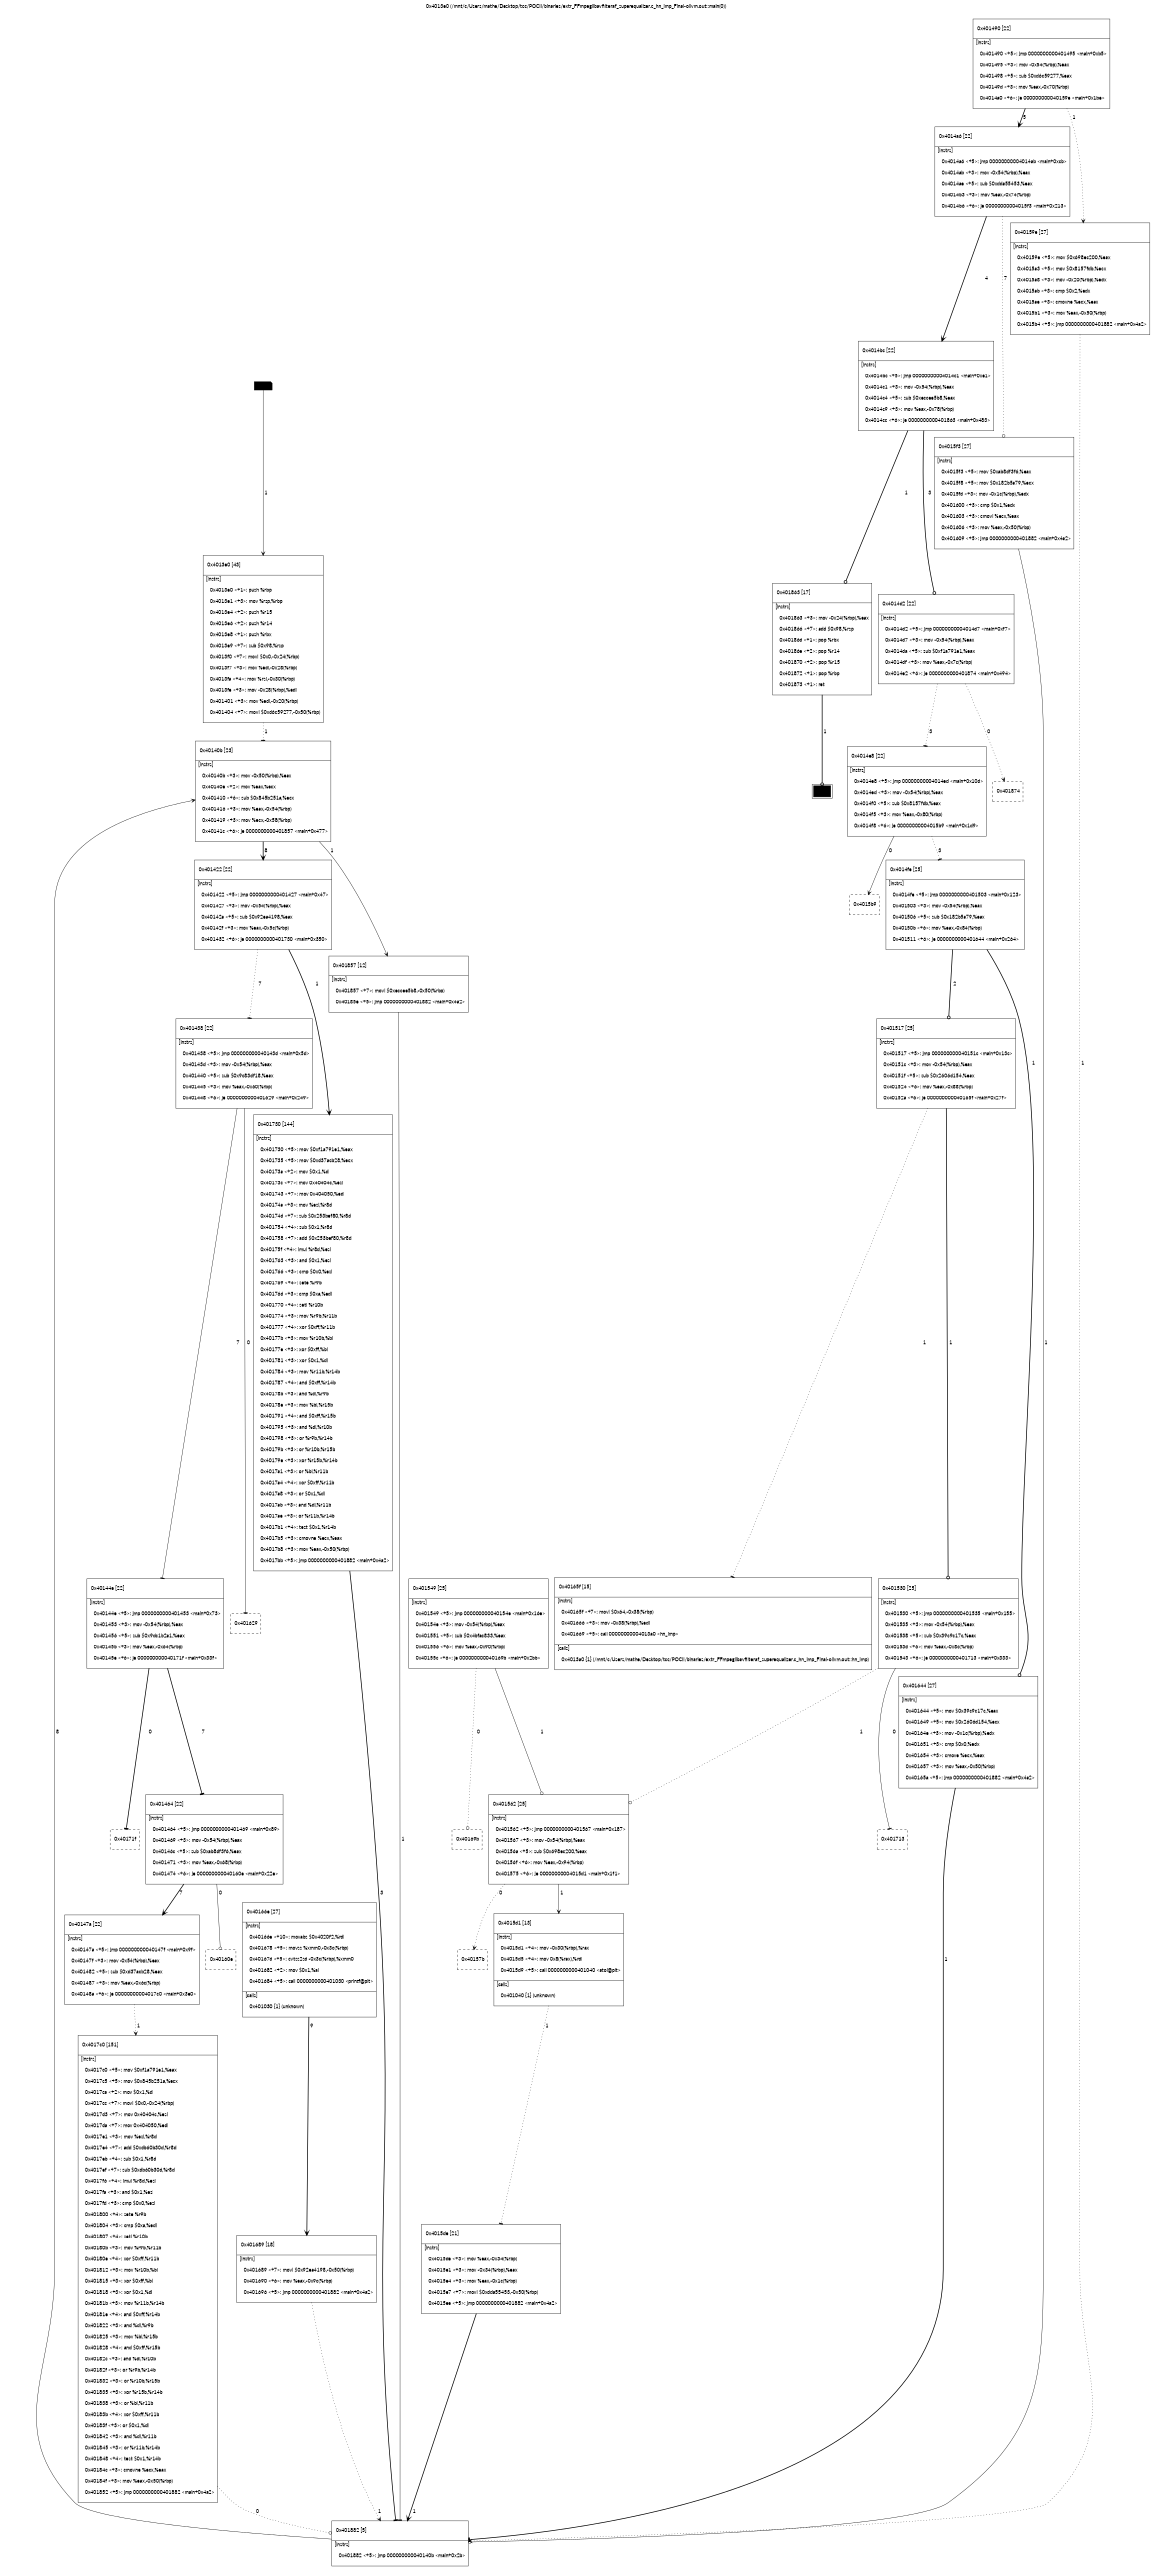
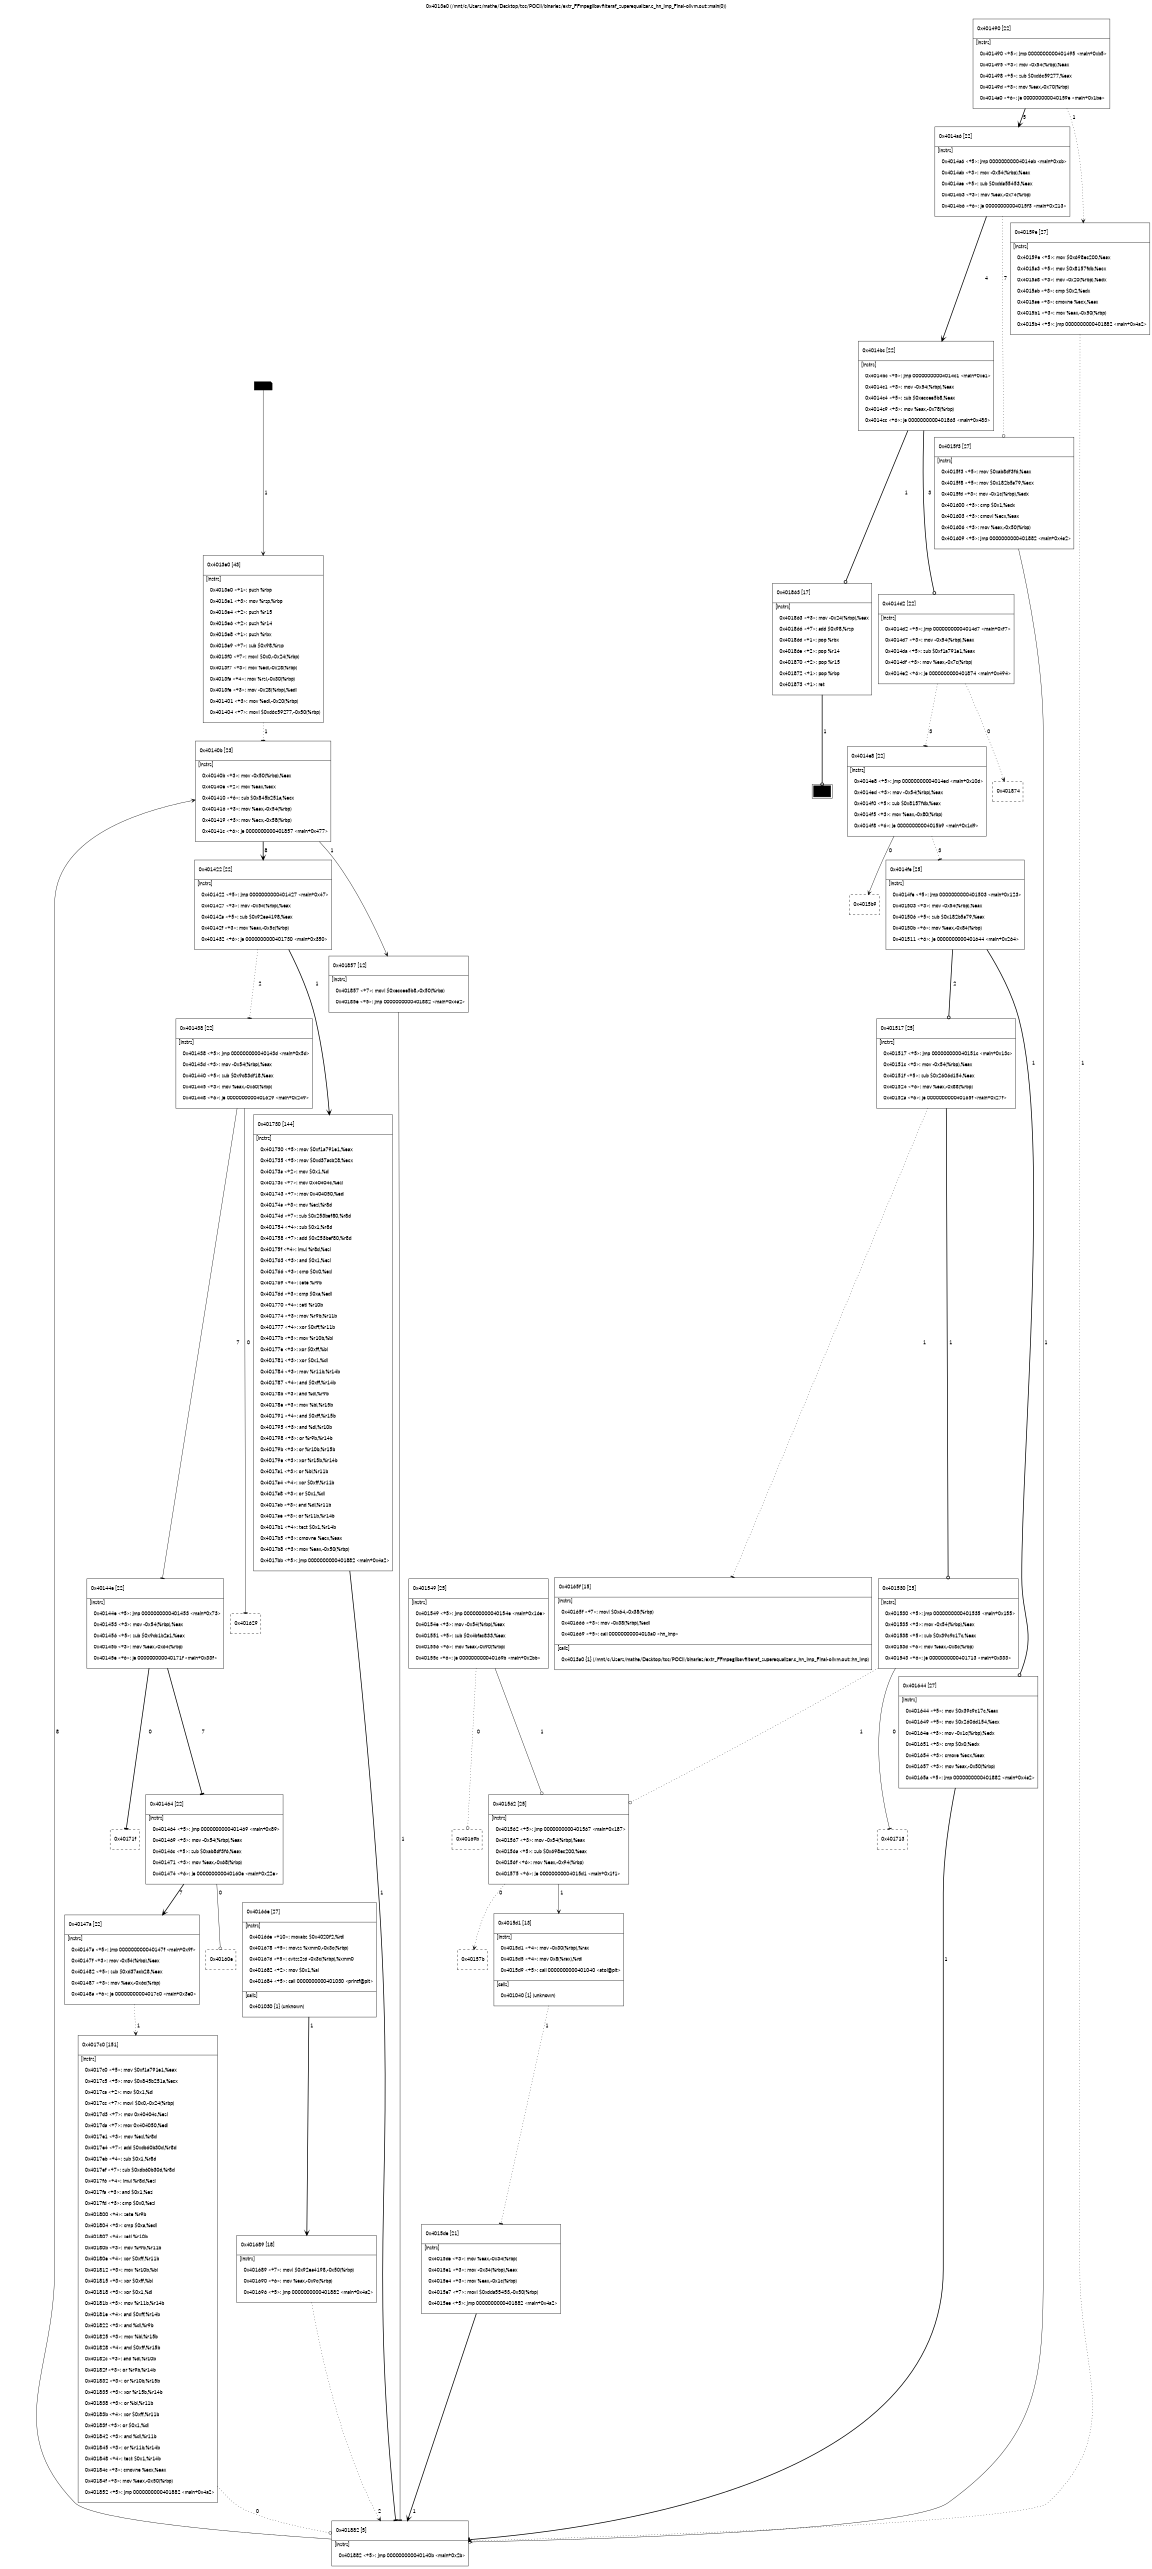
edge "0x401422 [22]" -> "0x401438 [22]": label " 7" -> " 2"
edge "0x401730 [144]" -> "0x401882 [5]": label " 3" -> " 1"
edge "0x40166e [27]" -> "0x401689 [18]": label " 9" -> " 1"
edge "0x401689 [18]" -> "0x401882 [5]": label " 1" -> " 2"
